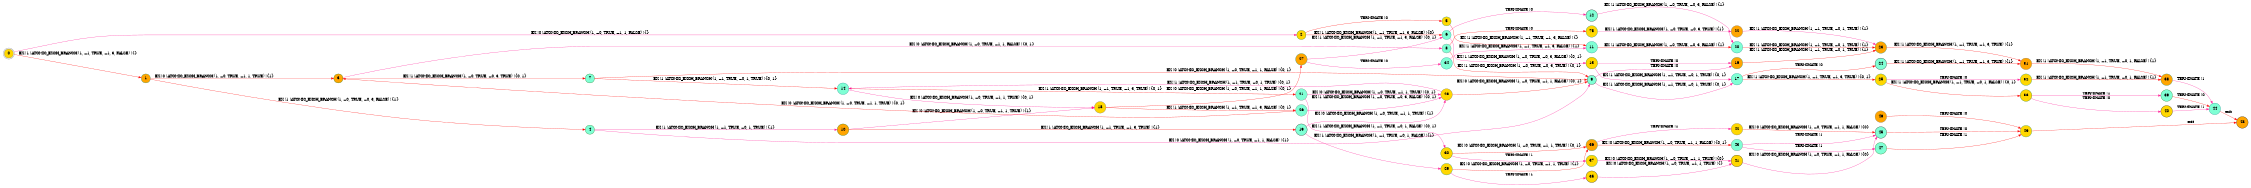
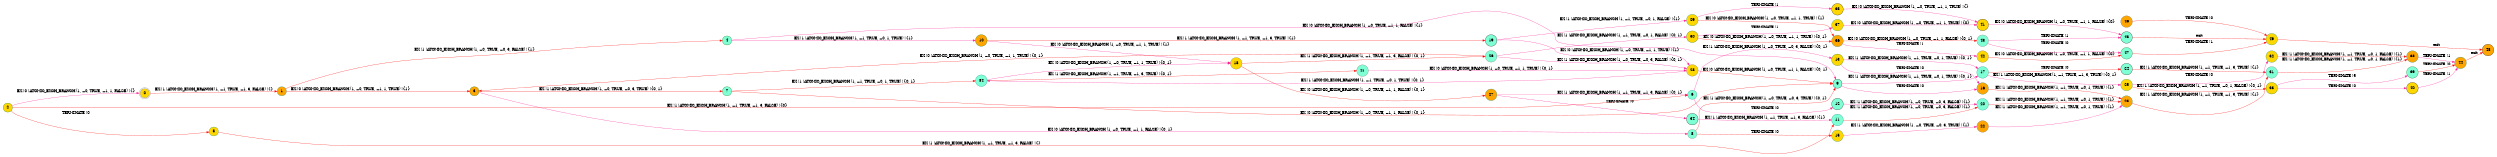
node "75": label "75" -> "15"
edge "0" -> "2": reversed
node "34": color teal -> black
node "31": fillcolor orange -> aquamarine
edge "17" -> "25": color red -> deeppink
node "14": label "14" -> "84"
edge "33" -> "39": label "TERMINATE !1" -> "TERMINATE !5"
node "44": fillcolor aquamarine -> orange
edge "45" -> "49": label "TERMINATE !0" -> "exit"
edge "42" -> "45": now "42" -> "47"
edge "21" -> "30": now "26" -> "30"
edge "43" -> "47": label "TERMINATE !1" -> "TERMINATE !0"
